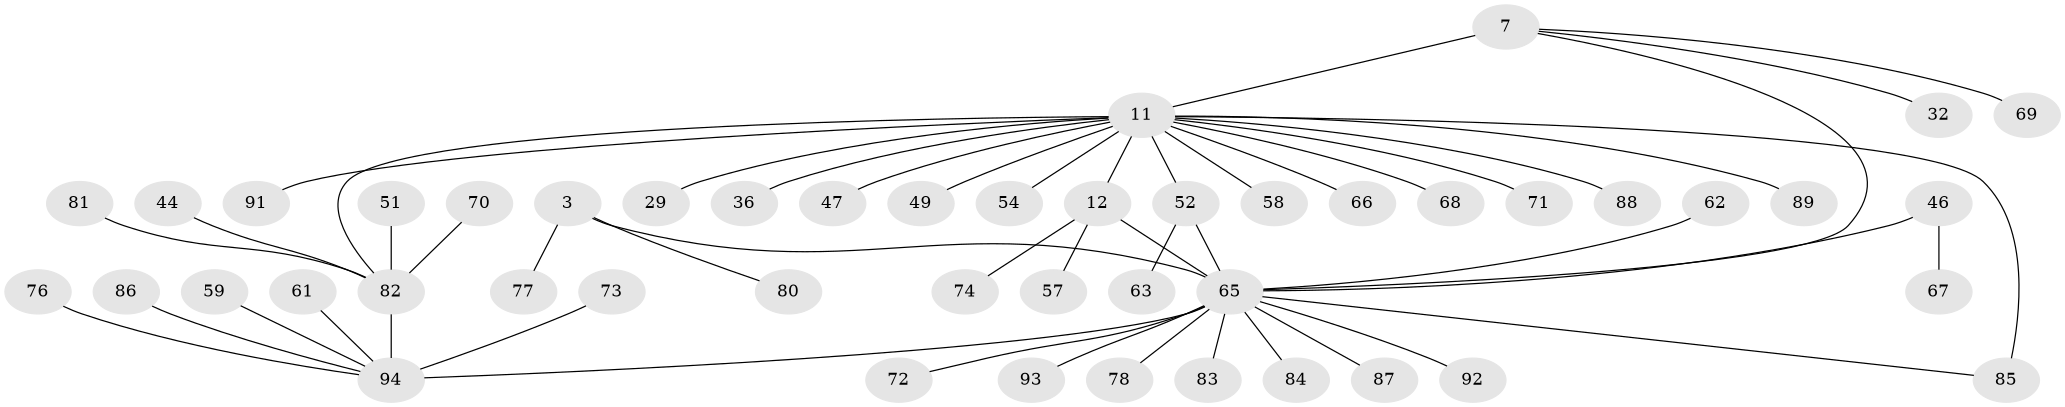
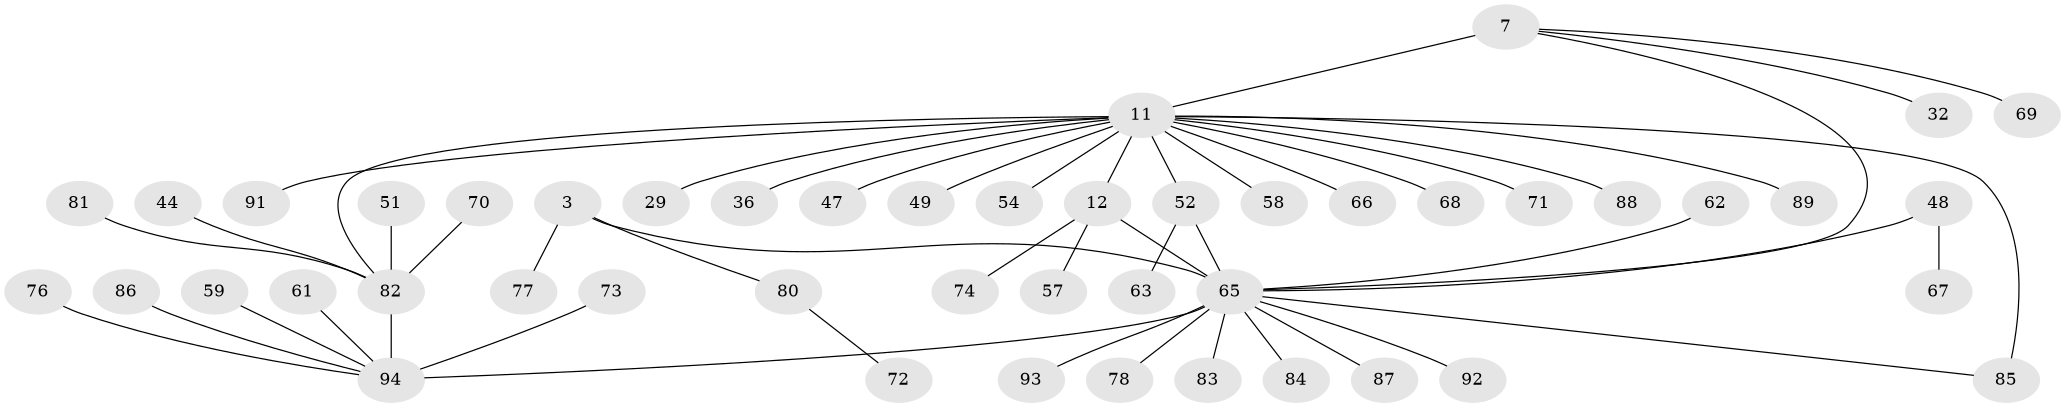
node "46": label "46" -> "48"
edge "65" -- "72": now "80" -- "72"
